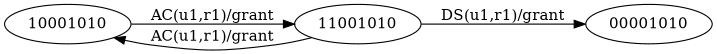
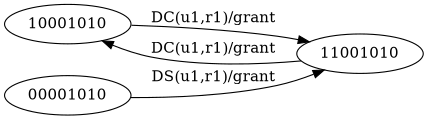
edge "10001010" -> "11001010": label "AC(u1,r1)/grant" -> "DC(u1,r1)/grant"
edge "11001010" -> "00001010": reversed
edge "11001010" -> "10001010": label "AC(u1,r1)/grant" -> "DC(u1,r1)/grant"
